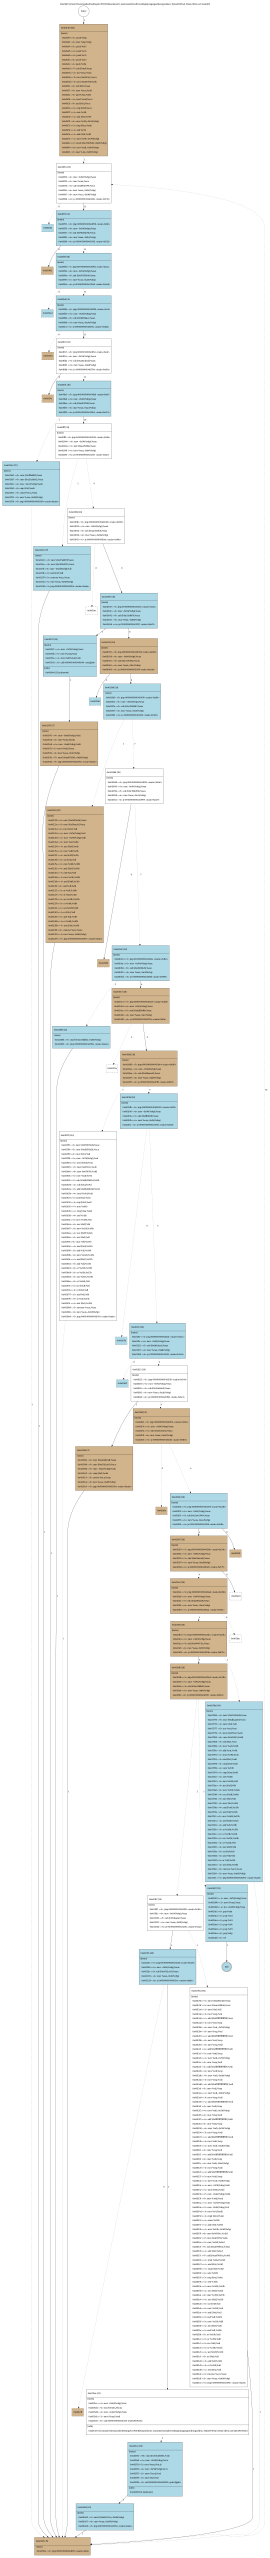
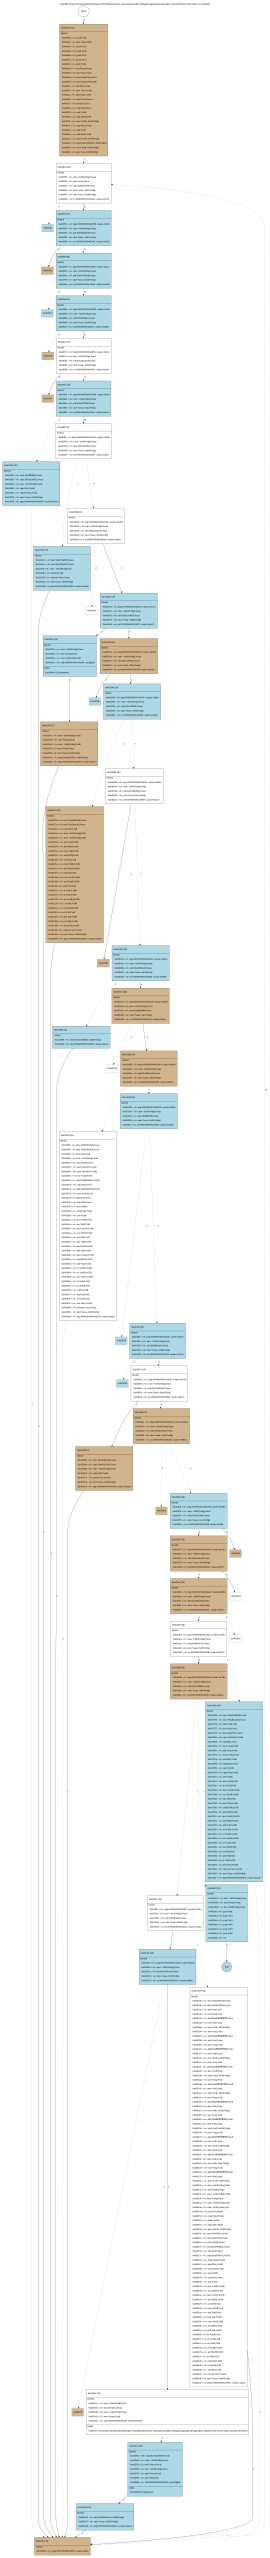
node "0x4021bf [28]": fillcolor tan -> white
